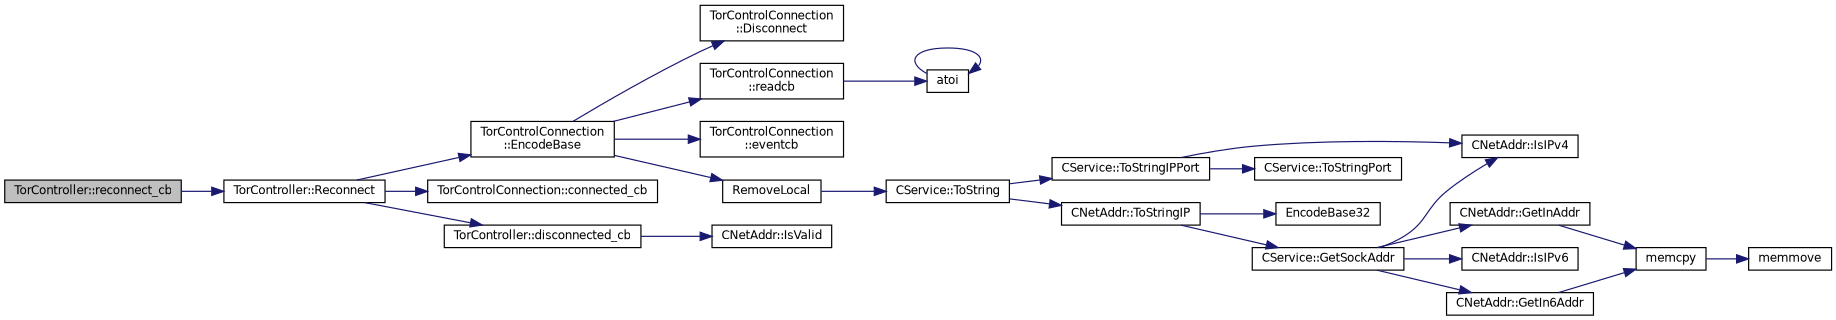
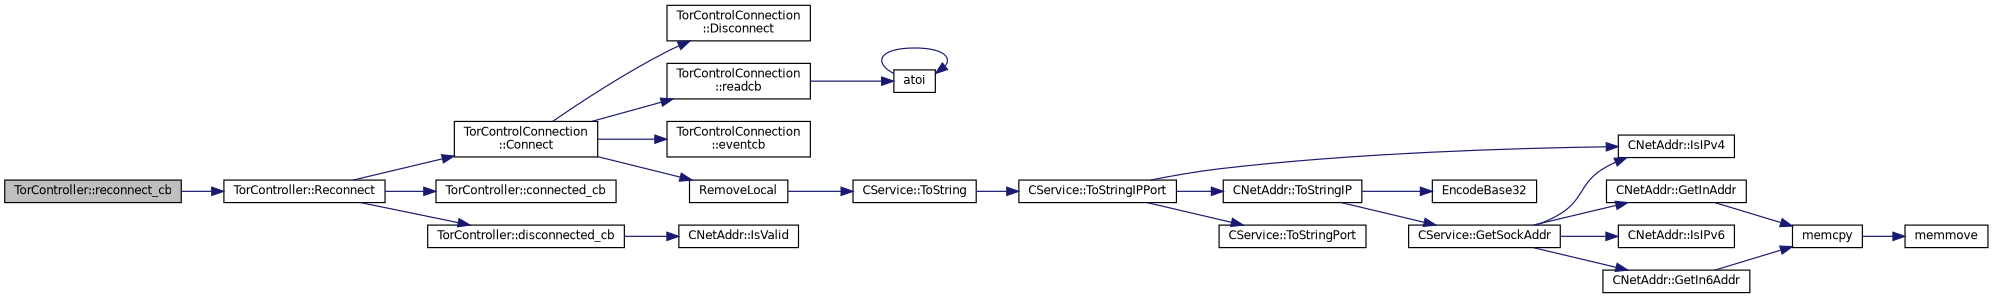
node "TorControlConnection ::EncodeBase": label "TorControlConnection ::EncodeBase" -> "TorControlConnection ::Connect"
node "TorControlConnection::connected_cb": label "TorControlConnection::connected_cb" -> "TorController::connected_cb"
edge "CService::ToString" -> "CNetAddr::ToStringIP": now "CService::ToStringIPPort" -> "CNetAddr::ToStringIP"
